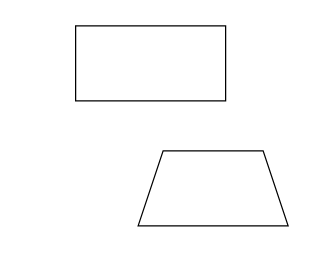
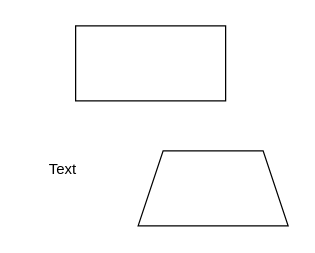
node "Text": added
